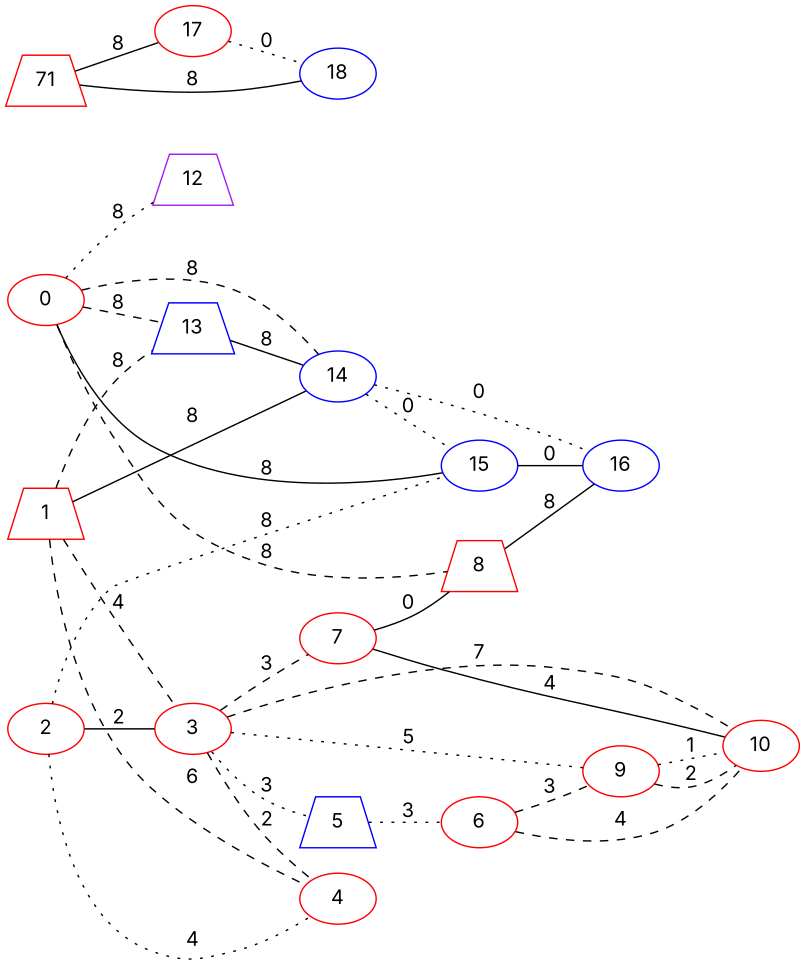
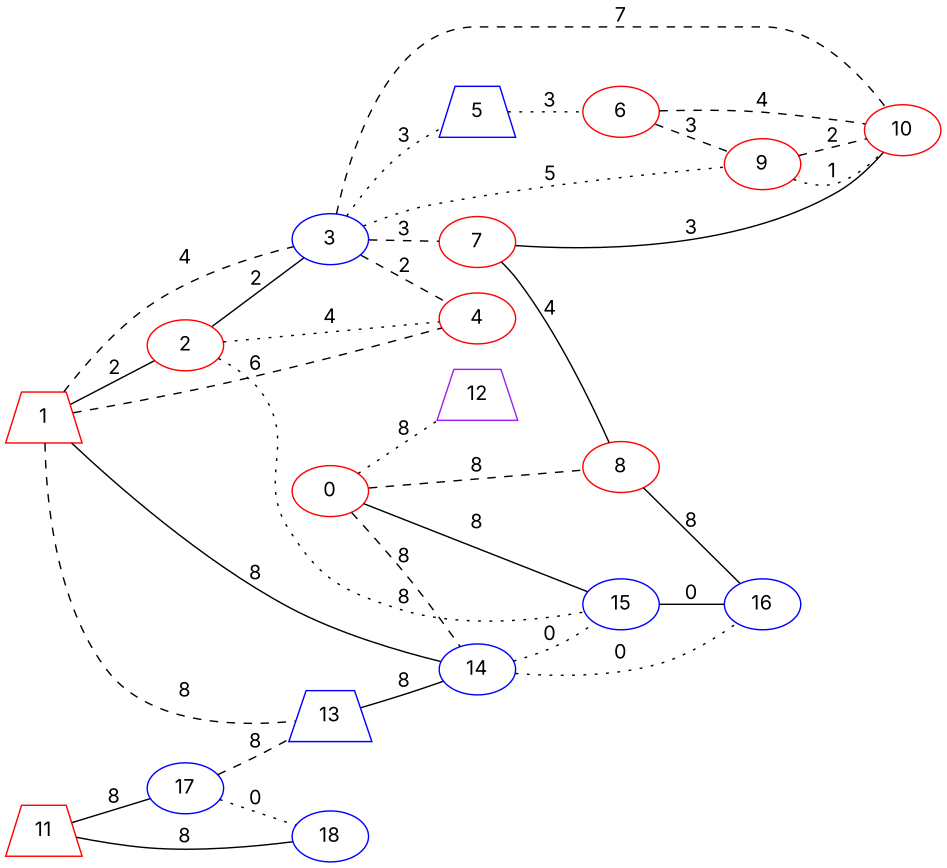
node "17": color red -> blue
node "71": label "71" -> "11"
edge "0" -- "13": now "17" -- "13"
edge "2" -- "1": added, label "2"
node "8": shape trapezium -> ellipse
edge "8" -- "7": label "0" -> "4"
edge "7" -- "10": label "4" -> "3"
node "3": color red -> blue
